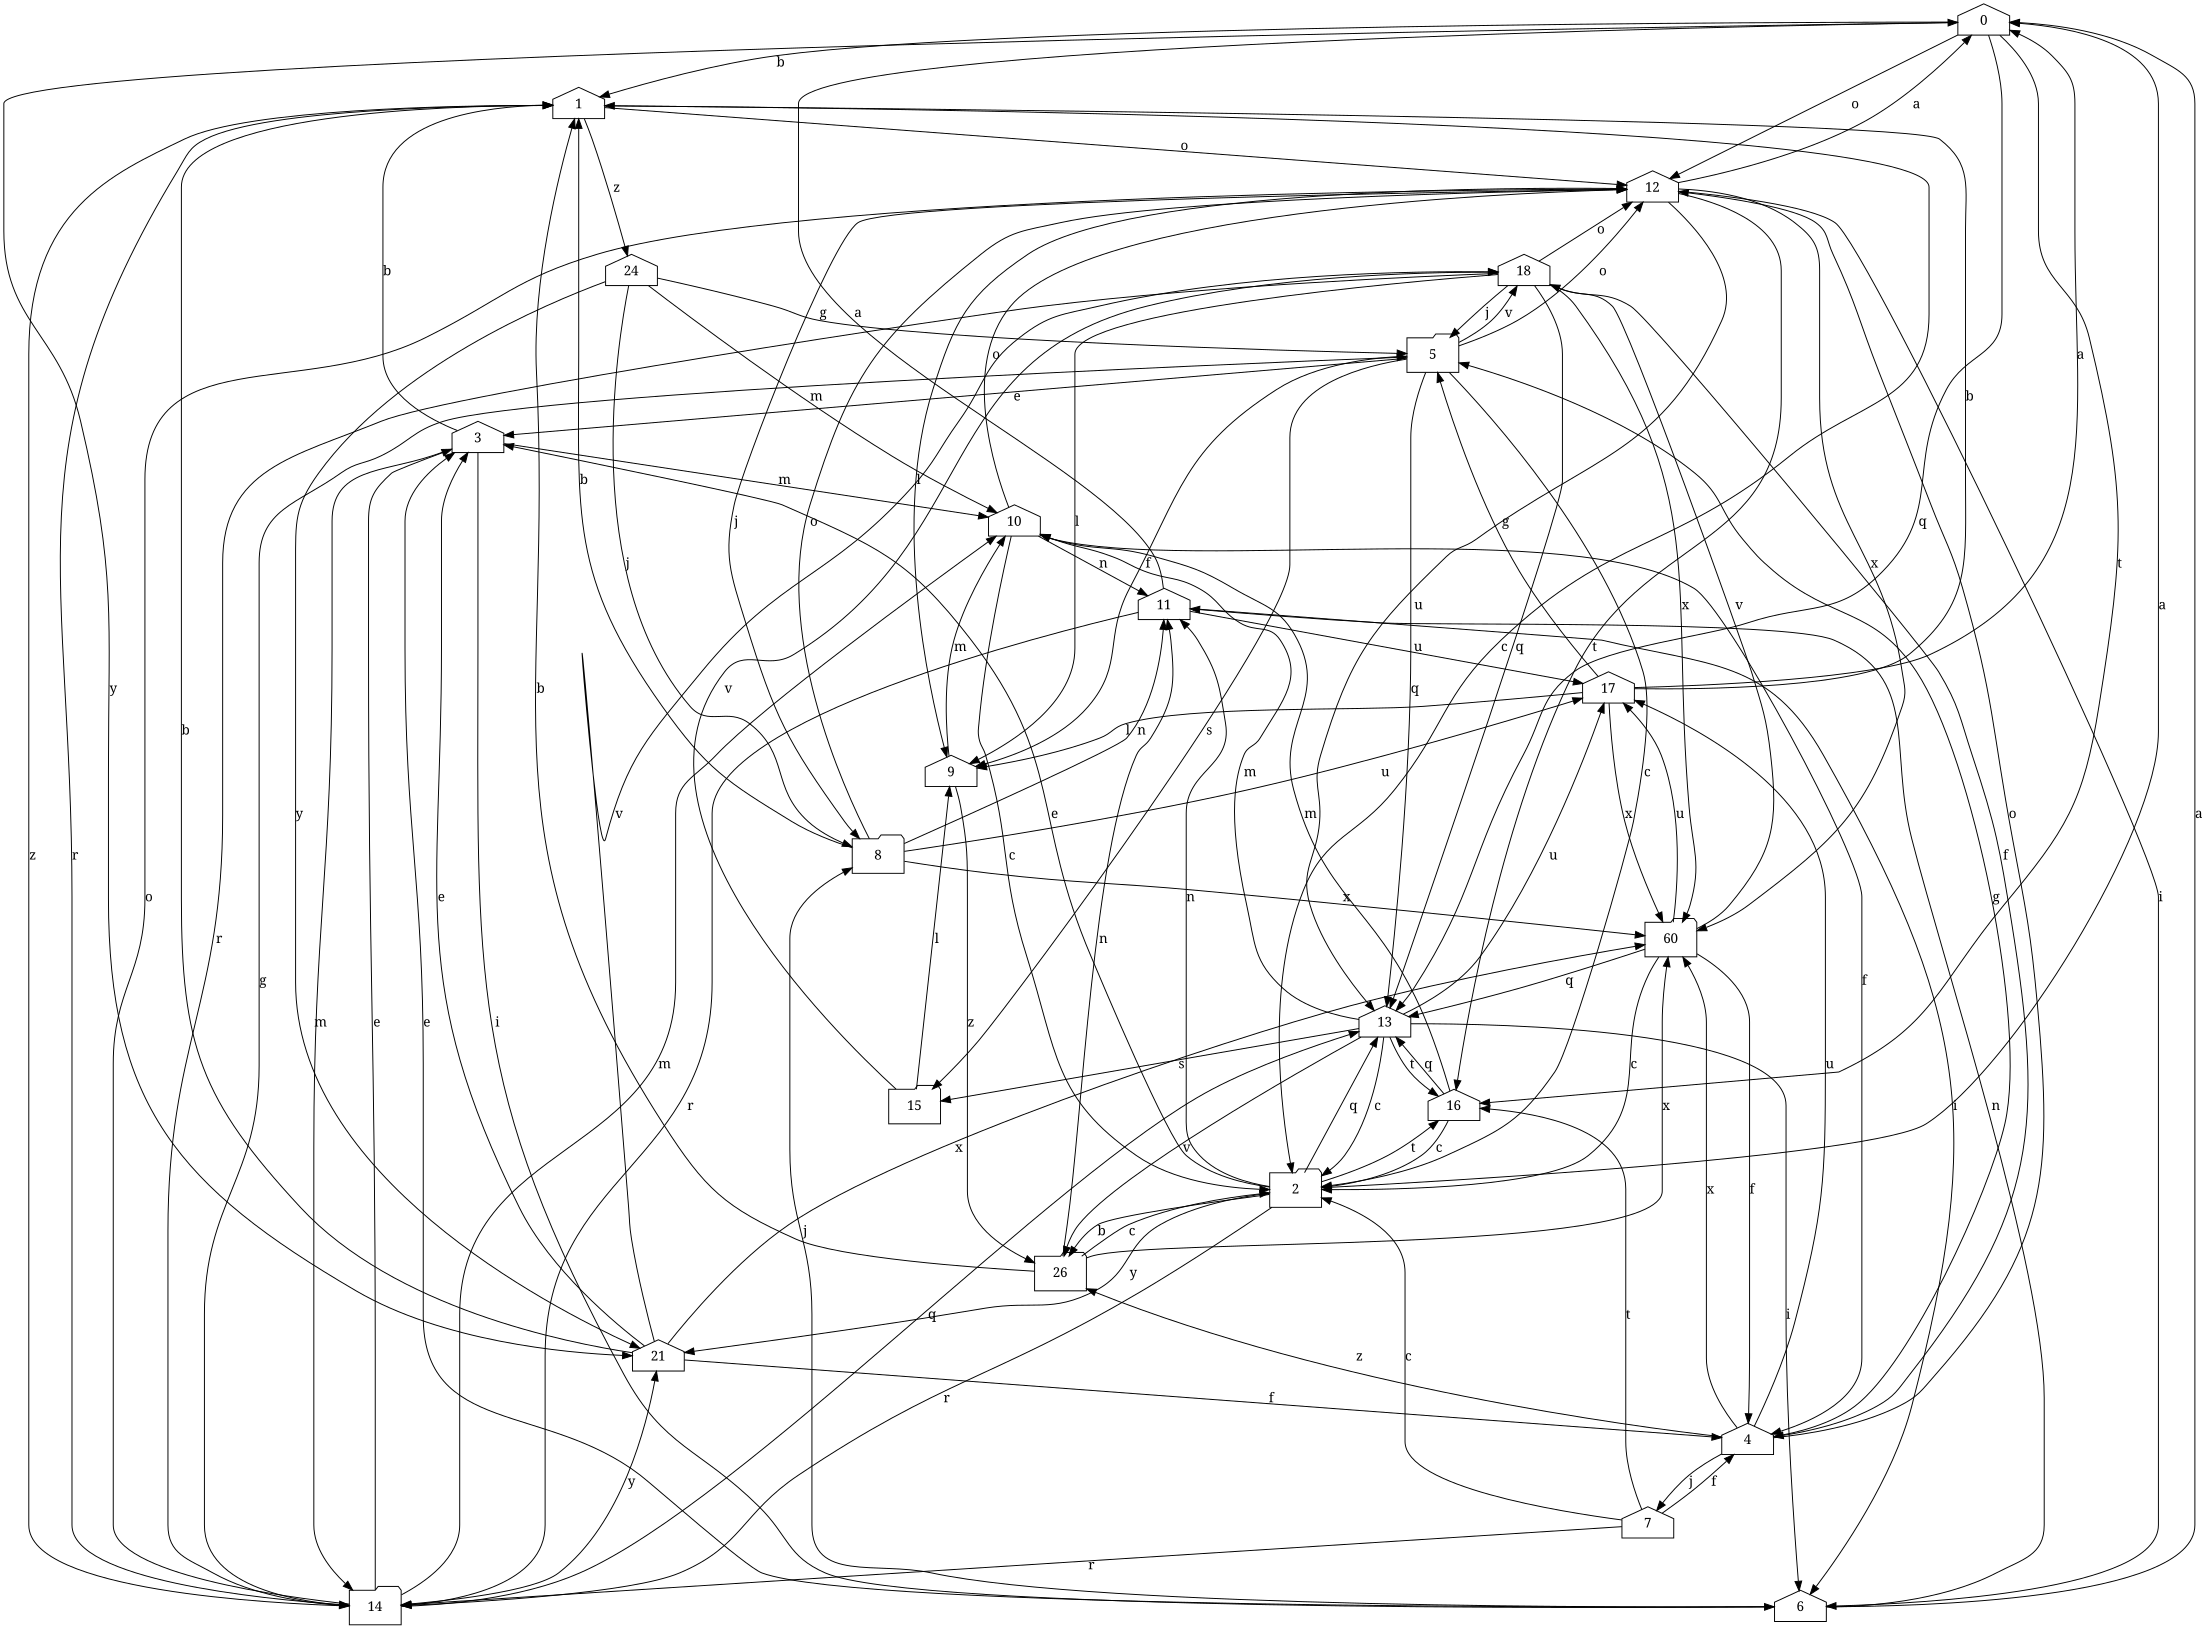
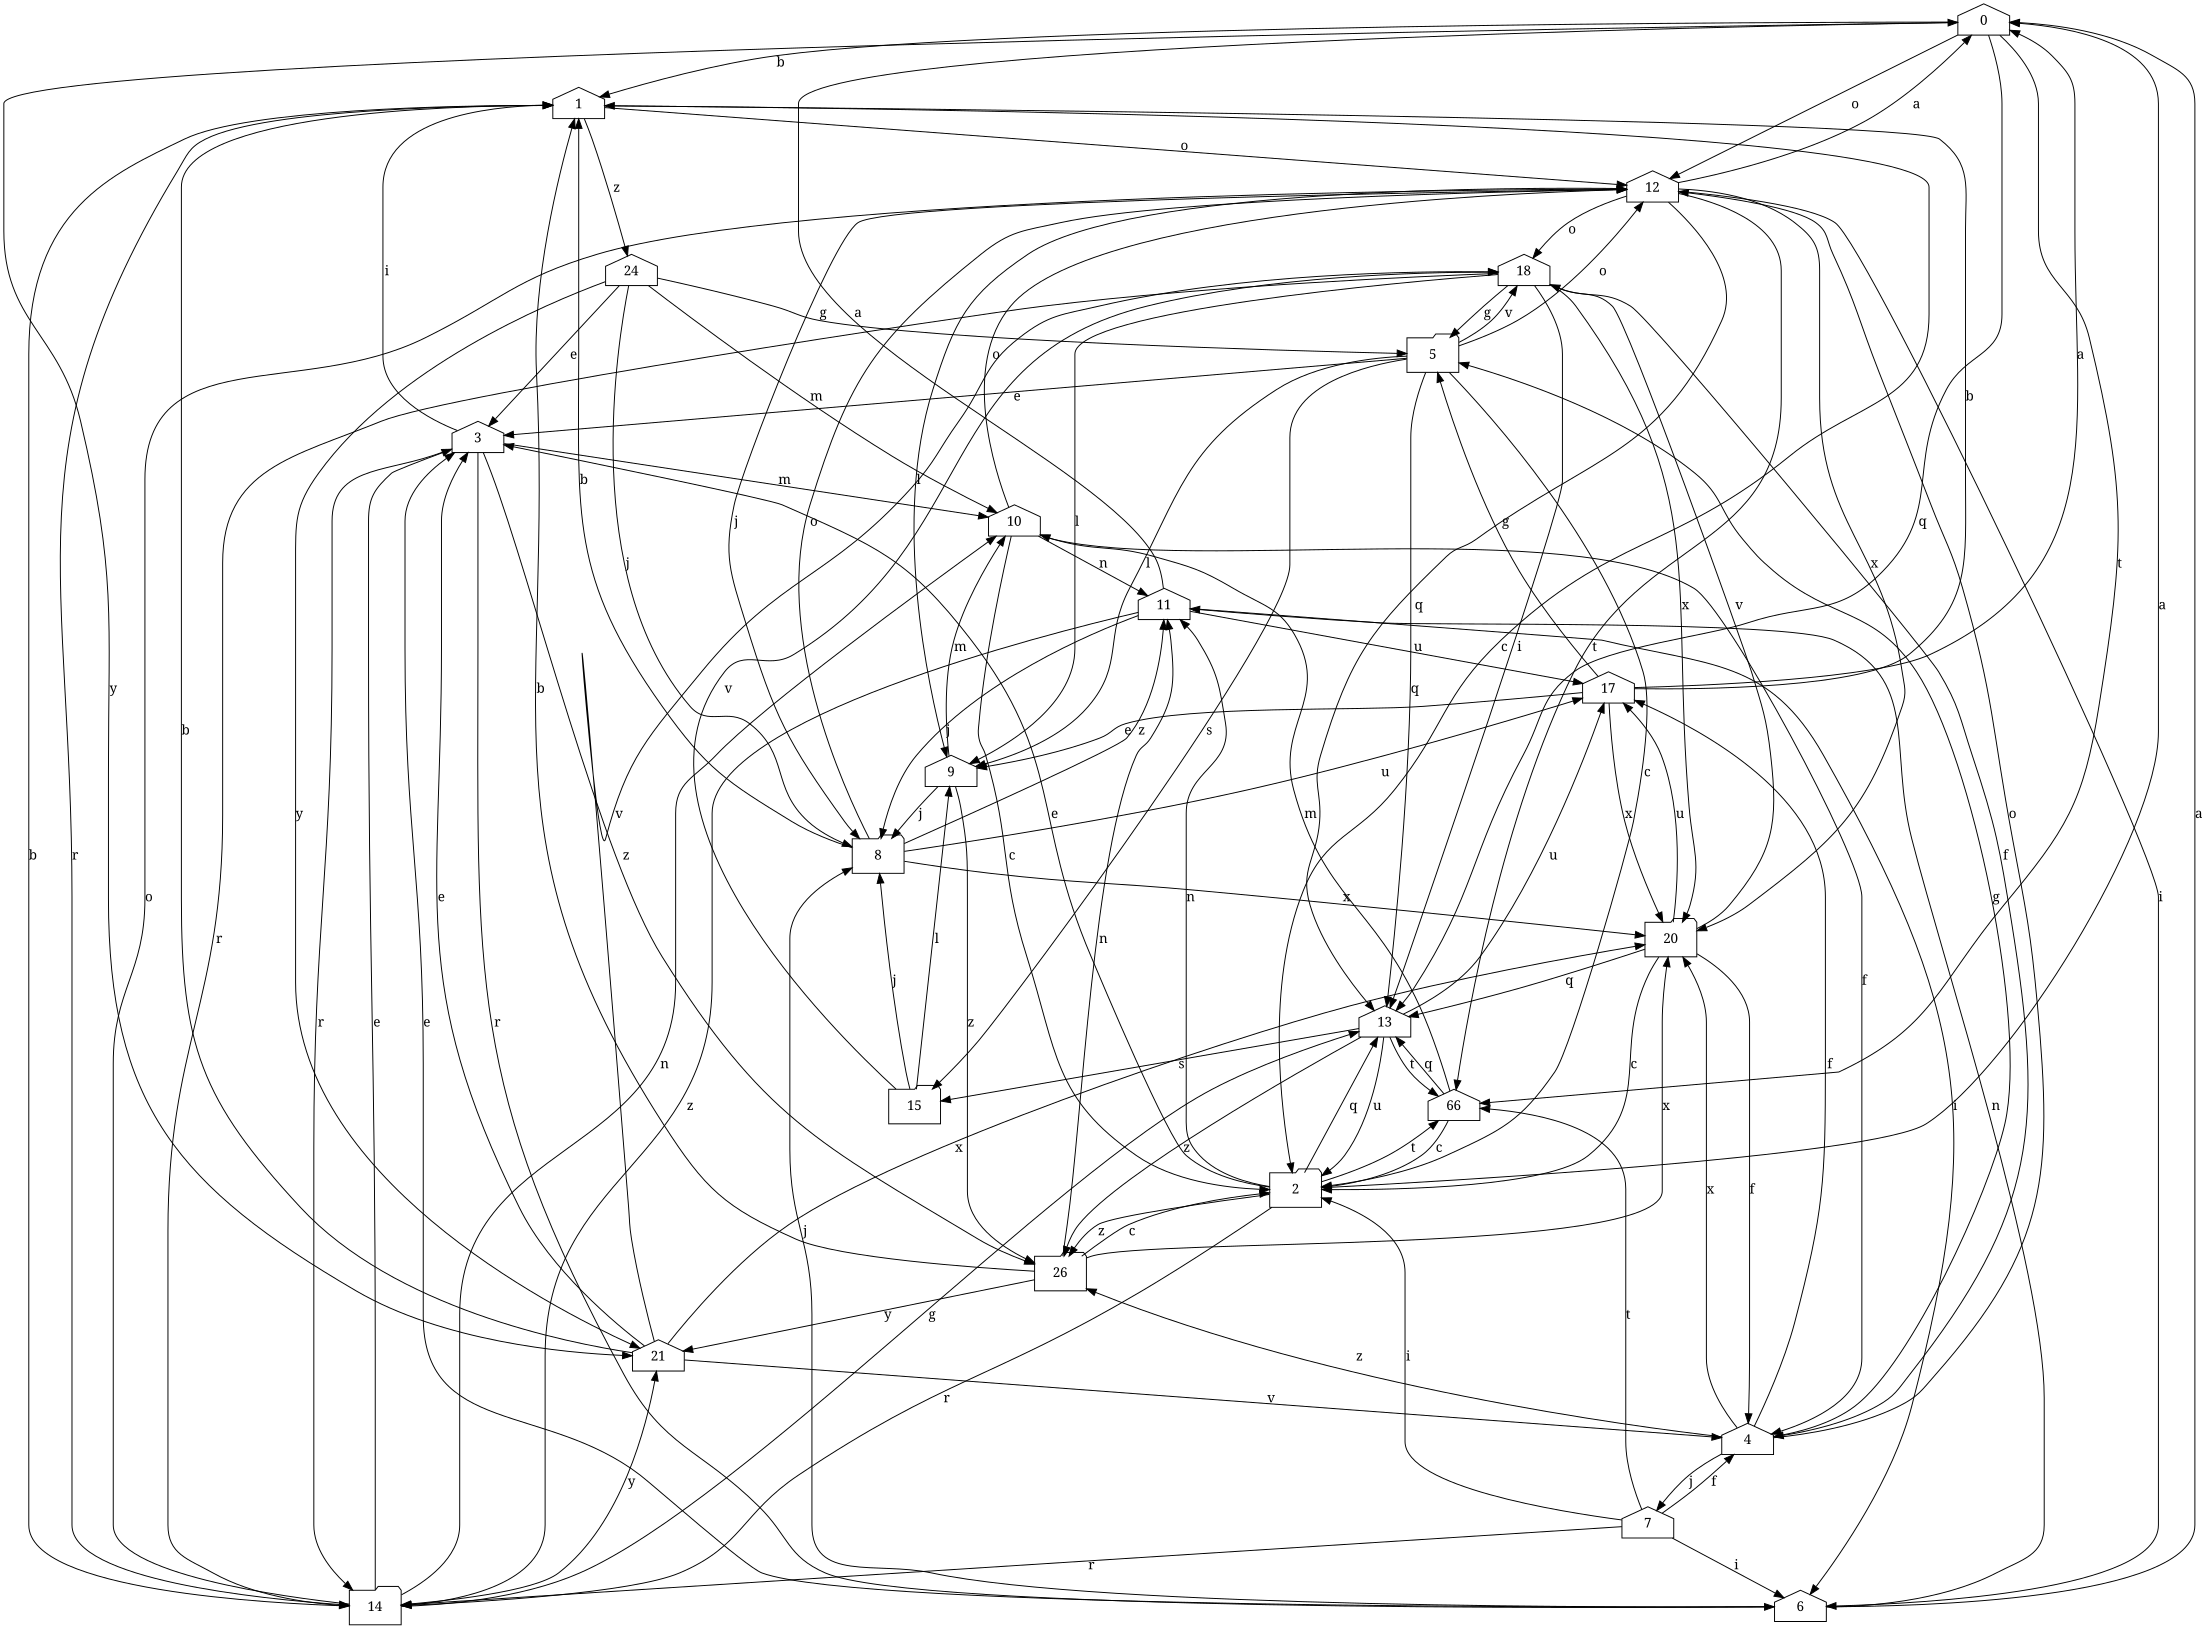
edge "18" -> "12": reversed
edge "3" -> "1": label "b" -> "i"
edge "18" -> "5": label "j" -> "g"
edge "24" -> "3": added, label "e"
edge "14" -> "5": removed, label "g"
edge "5" -> "9": label "f" -> "l"
edge "12" -> "13": label "u" -> "q"
edge "18" -> "13": label "q" -> "i"
edge "11" -> "8": added, label "j"
edge "17" -> "9": label "l" -> "e"
edge "8" -> "11": label "n" -> "z"
edge "13" -> "10": removed, label "m"
edge "9" -> "8": added, label "j"
edge "14" -> "1": label "z" -> "b"
edge "3" -> "26": added, label "z"
node "60": label "60" -> "20"
edge "15" -> "8": added, label "j"
edge "3" -> "14": label "m" -> "r"
edge "3" -> "6": label "i" -> "r"
edge "14" -> "10": label "m" -> "n"
edge "4" -> "17": label "u" -> "f"
edge "11" -> "14": label "r" -> "z"
edge "13" -> "2": label "c" -> "u"
node "16": label "16" -> "66"
edge "13" -> "6": now "7" -> "6"
edge "13" -> "26": label "v" -> "z"
edge "2" -> "26": label "b" -> "z"
edge "2" -> "21": now "26" -> "21"
edge "14" -> "13": label "q" -> "g"
edge "7" -> "2": label "c" -> "i"
edge "21" -> "4": label "f" -> "v"
